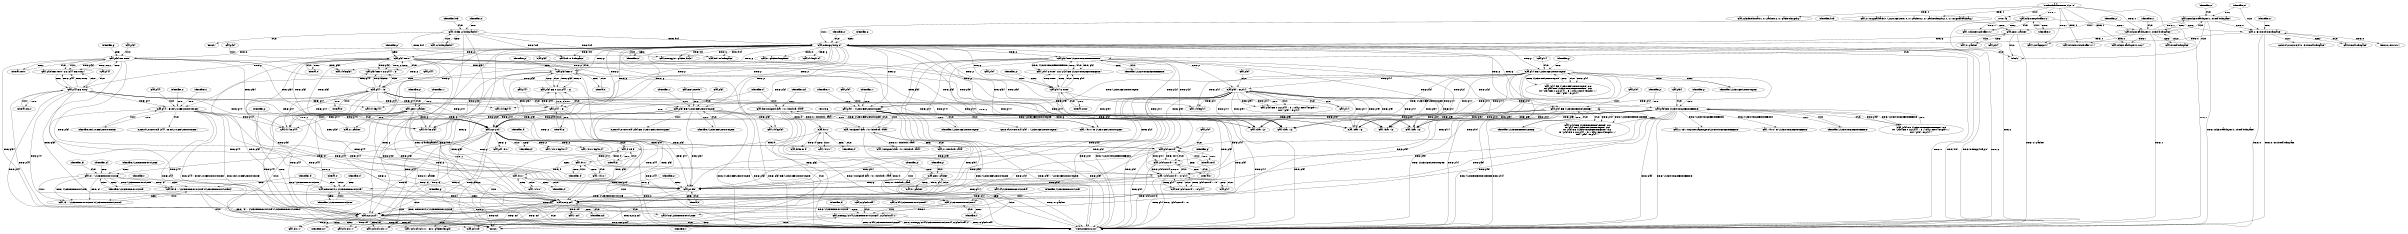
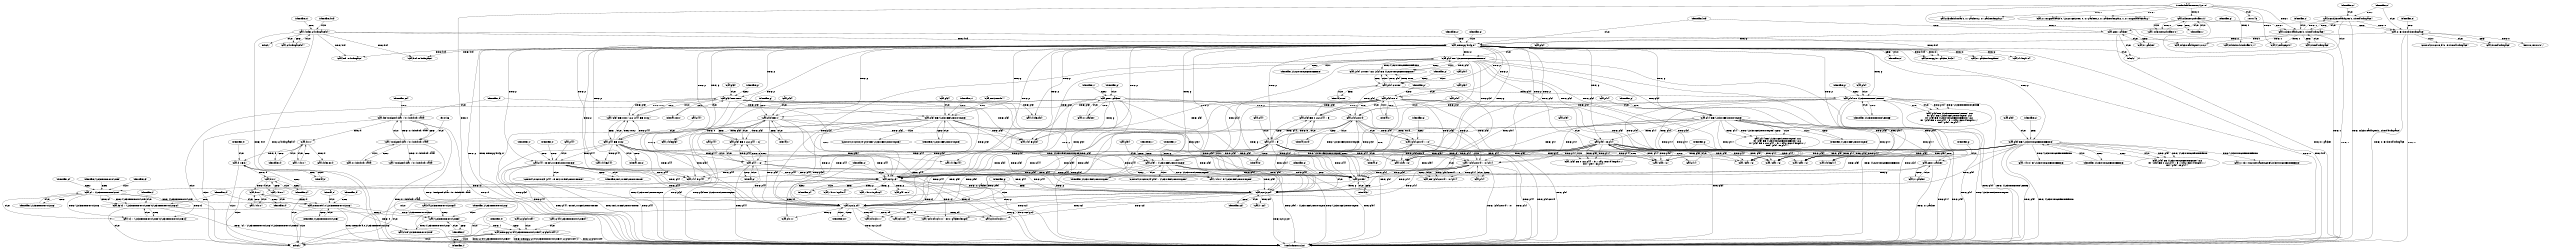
edge "(Call,n2s(p,cl))" -> "(Call,p[0]&0x7f)": reversed
edge "(Call,p[1] == SSL3_VERSION_MAJOR)" -> "(Call,n2s(p,csl))": now "(Call,p[9] >= p[1])" -> "(Call,n2s(p,csl))"
